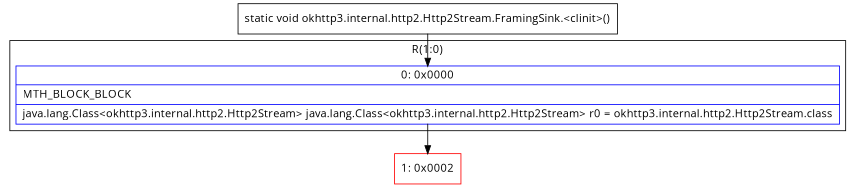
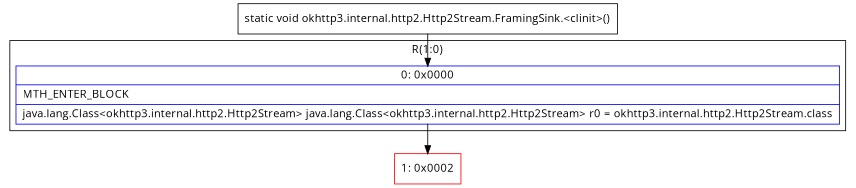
node "0: 0x0000": text "MTH_BLOCK_BLOCK" -> "MTH_ENTER_BLOCK"
